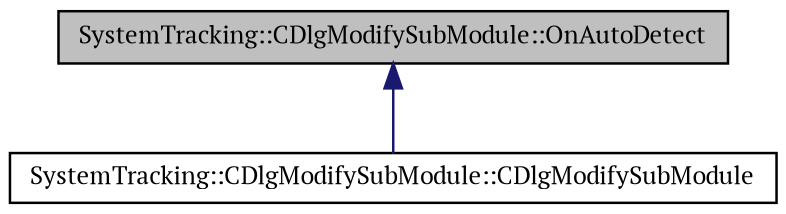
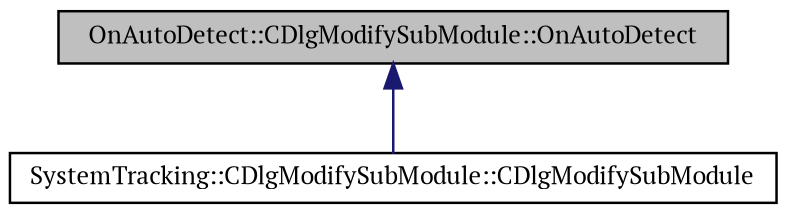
node "SystemTracking::CDlgModifySubModule::OnAutoDetect": label "SystemTracking::CDlgModifySubModule::OnAutoDetect" -> "OnAutoDetect::CDlgModifySubModule::OnAutoDetect"
